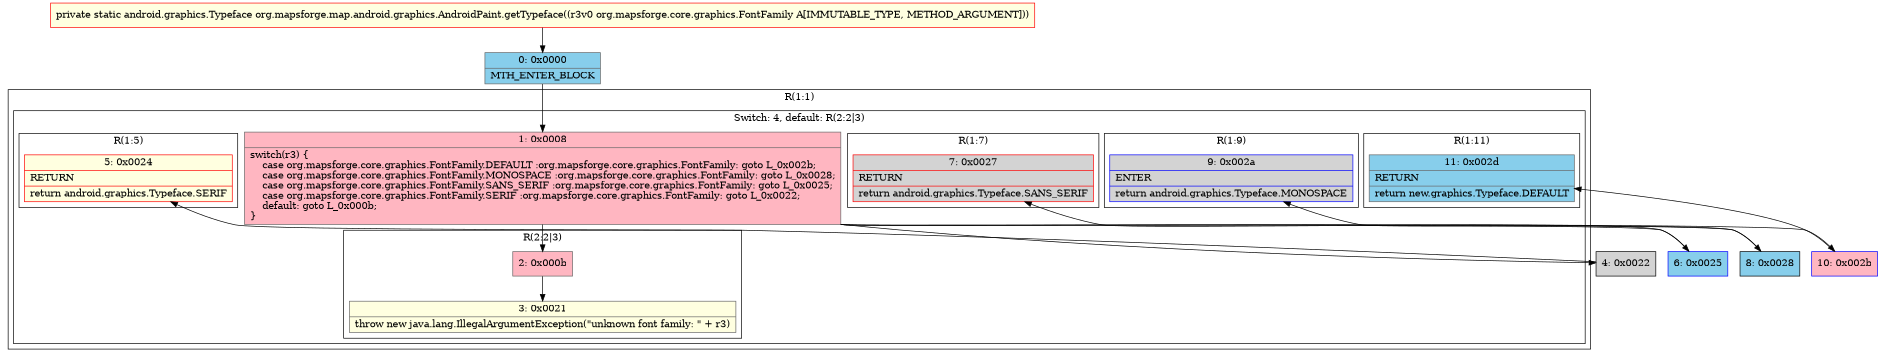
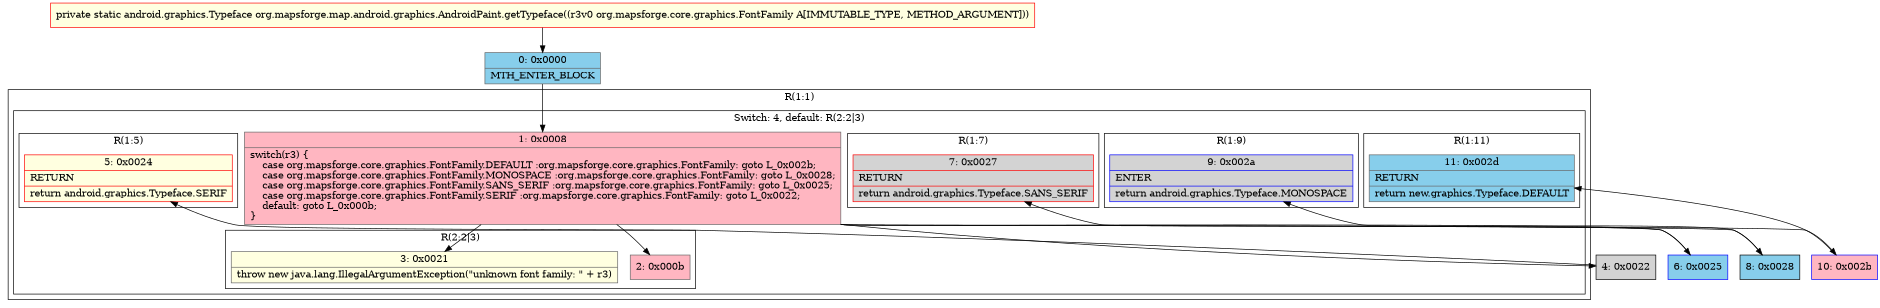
edge "2: 0x000b" -> "3: 0x0021": now "1: 0x0008" -> "3: 0x0021"
